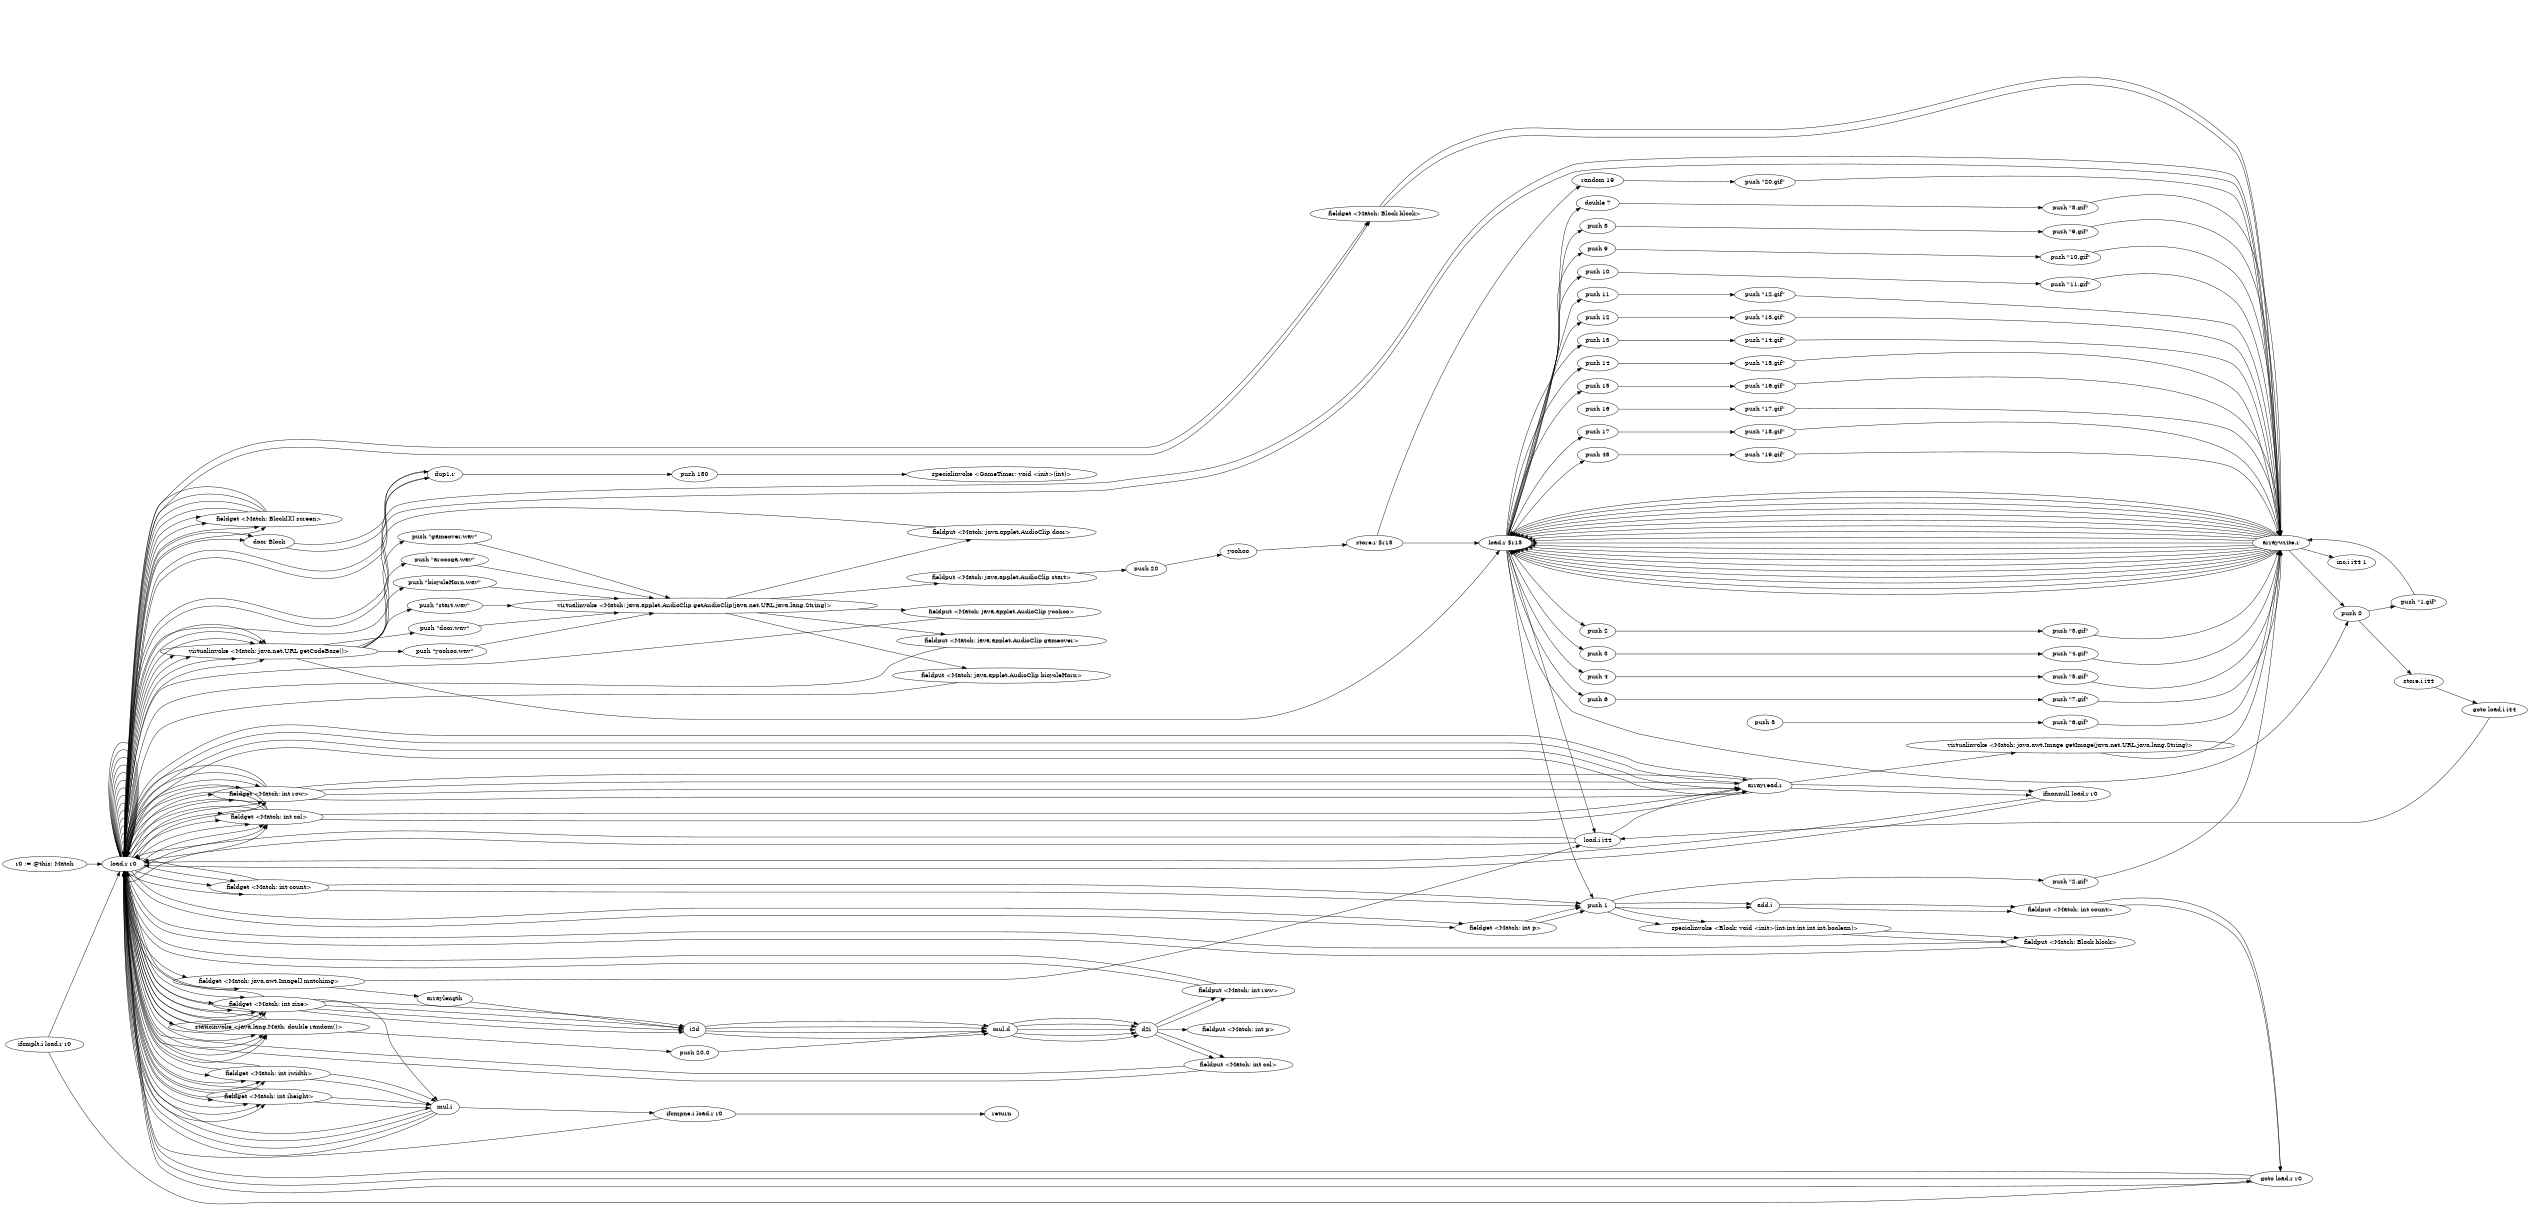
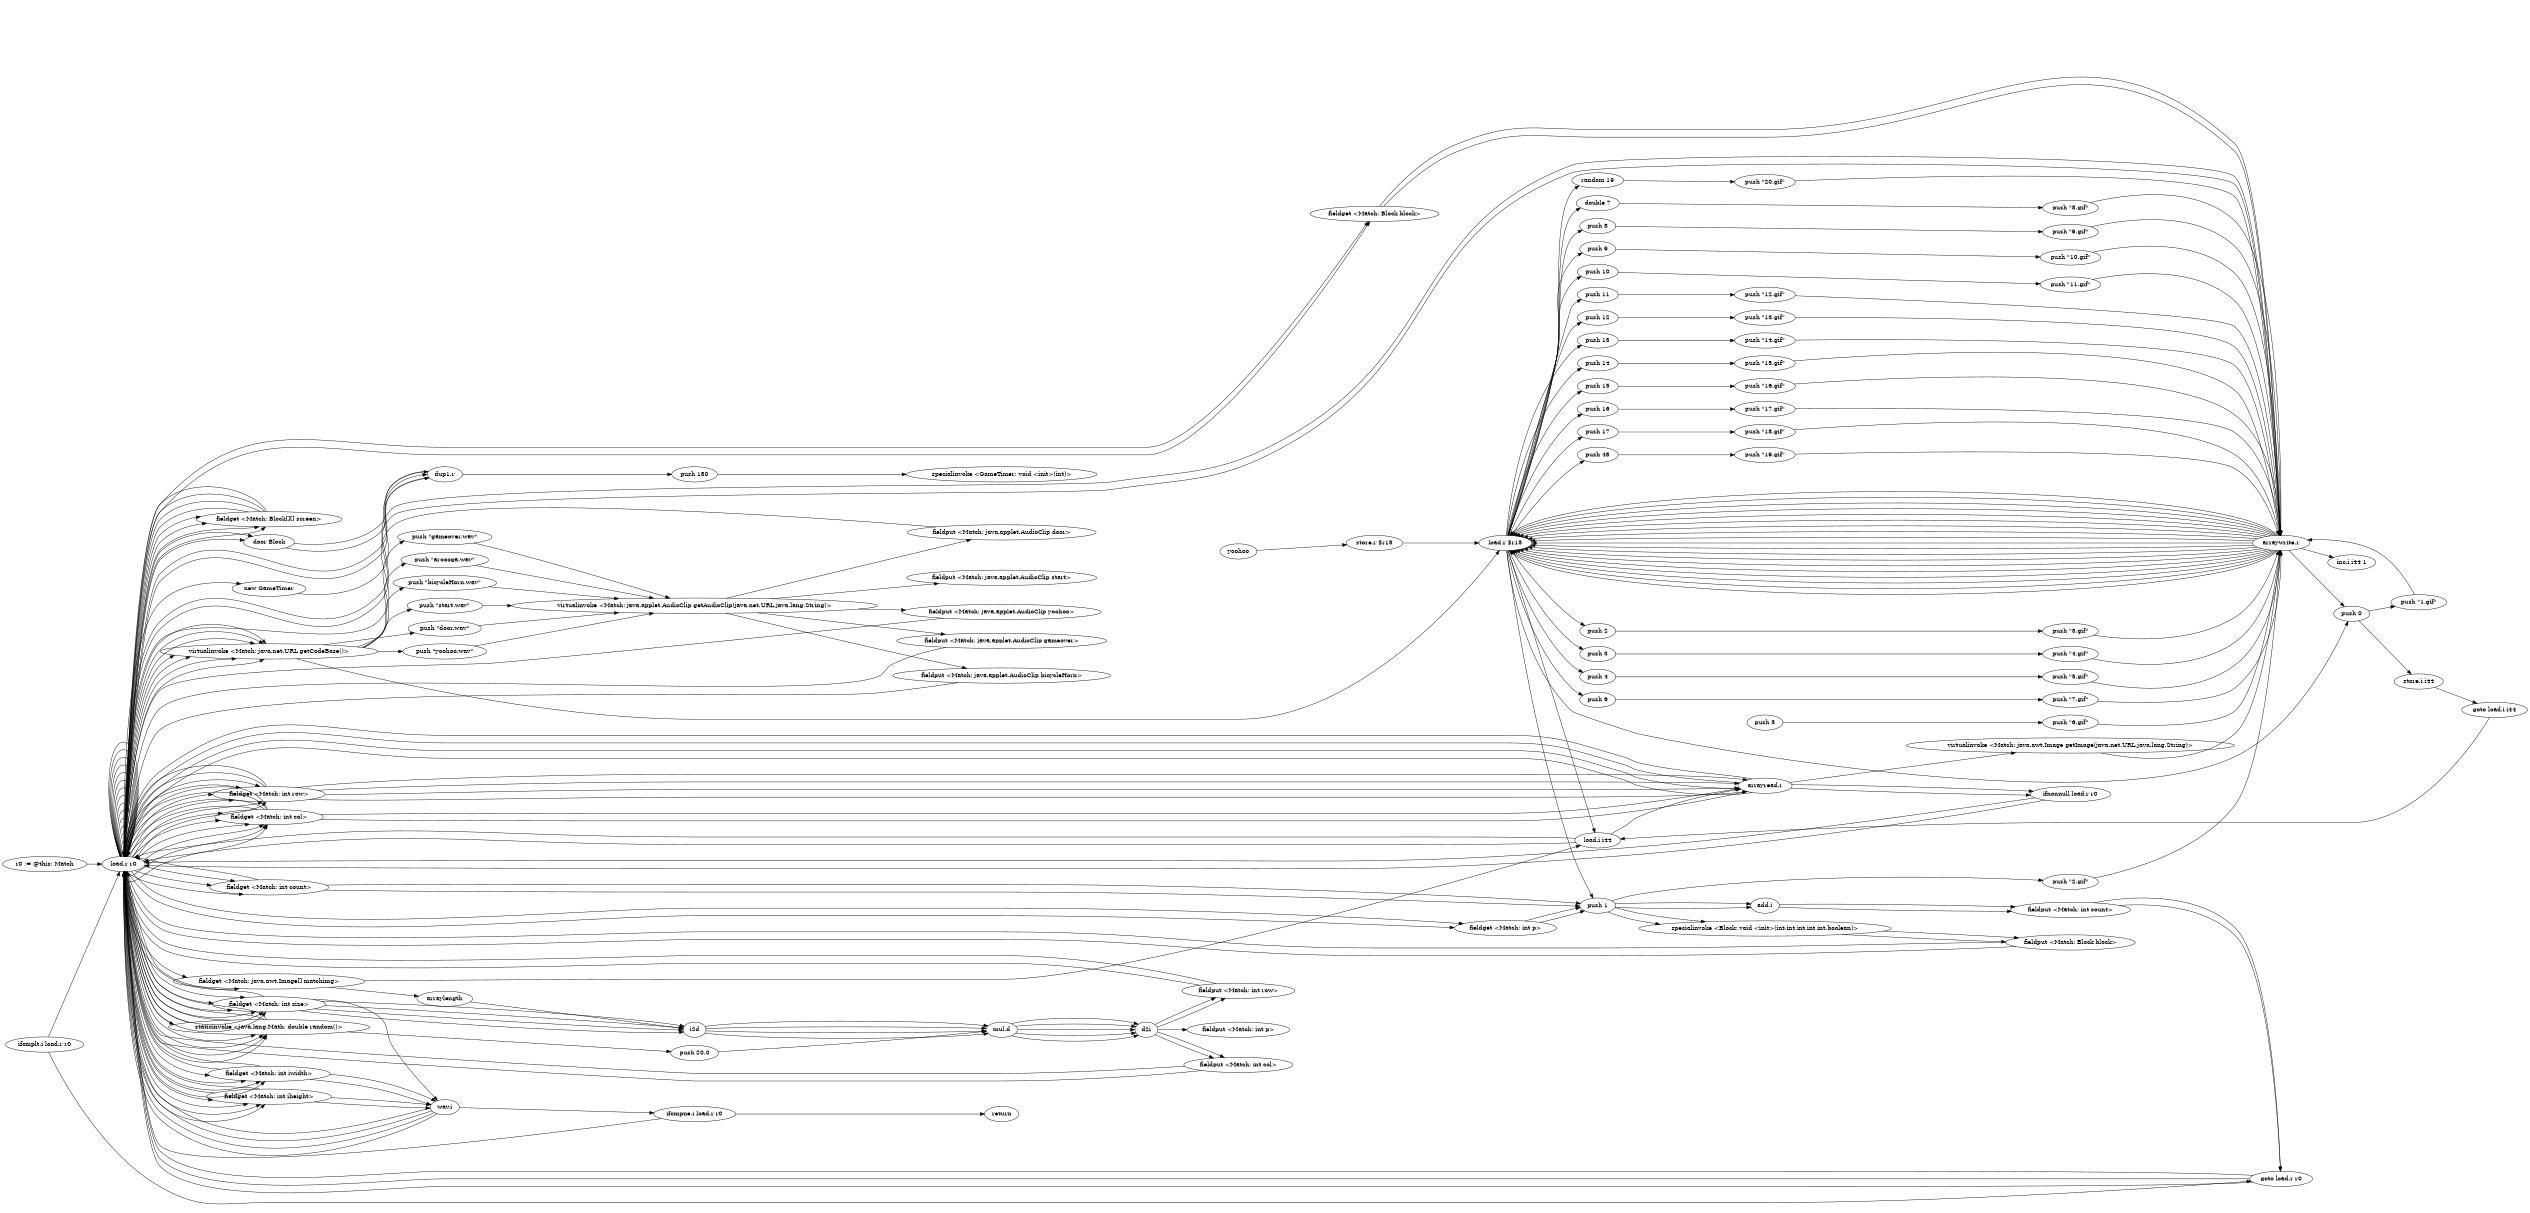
edge "store.r $r15" -> "random 19": now "load.r $r15" -> "random 19"
edge "load.r $r15" -> "push 16": added
node "push 20": removed
node "new GameTimer": added
node "mul.i": label "mul.i" -> "wav.i"
